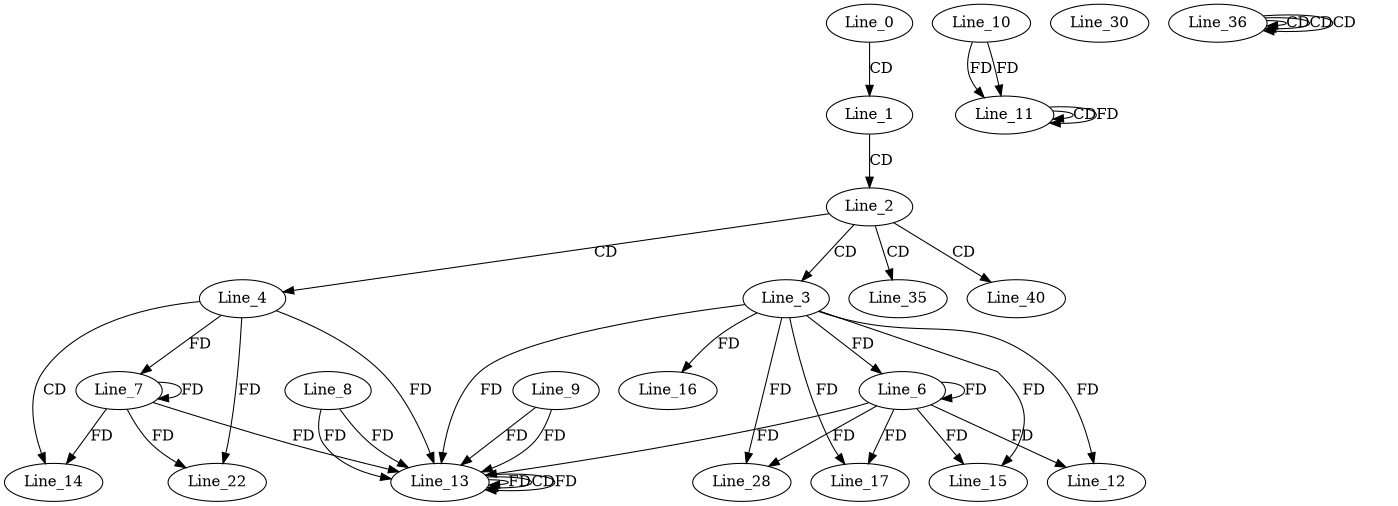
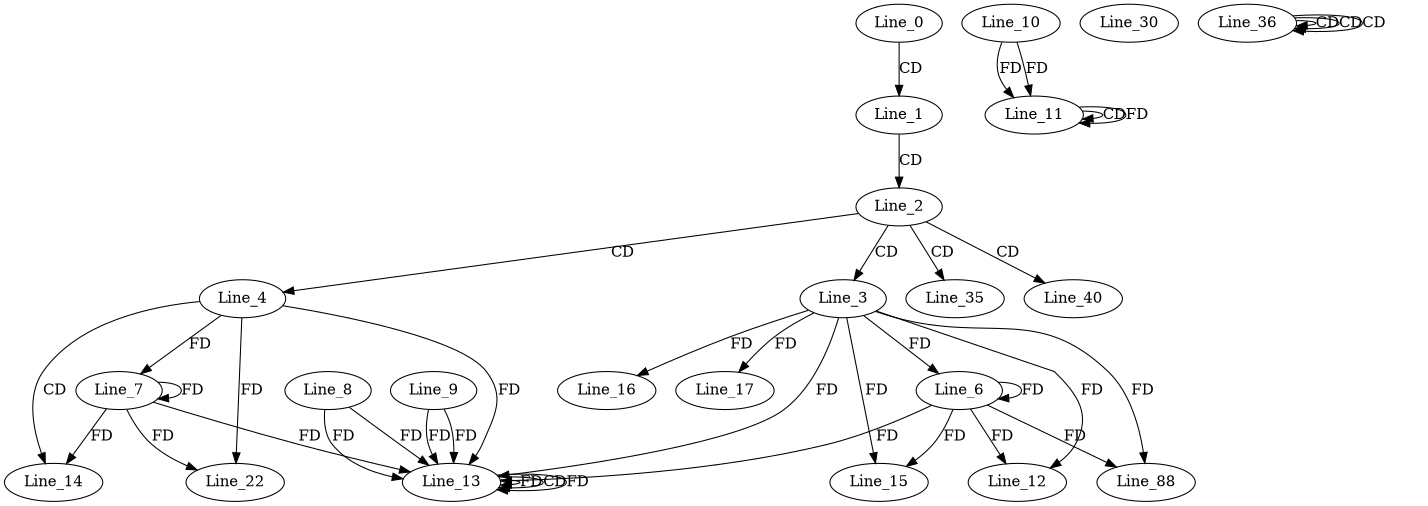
edge "Line_6" -> "Line_17": removed, label "FD"
node "Line_28": label "Line_28" -> "Line_88"
